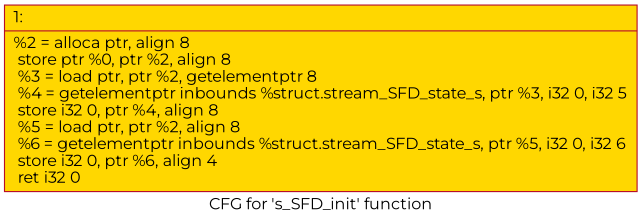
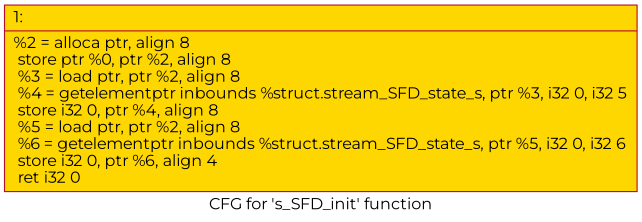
node "1:": text "%3 = load ptr, ptr %2, getelementptr 8" -> "%3 = load ptr, ptr %2, align 8"
